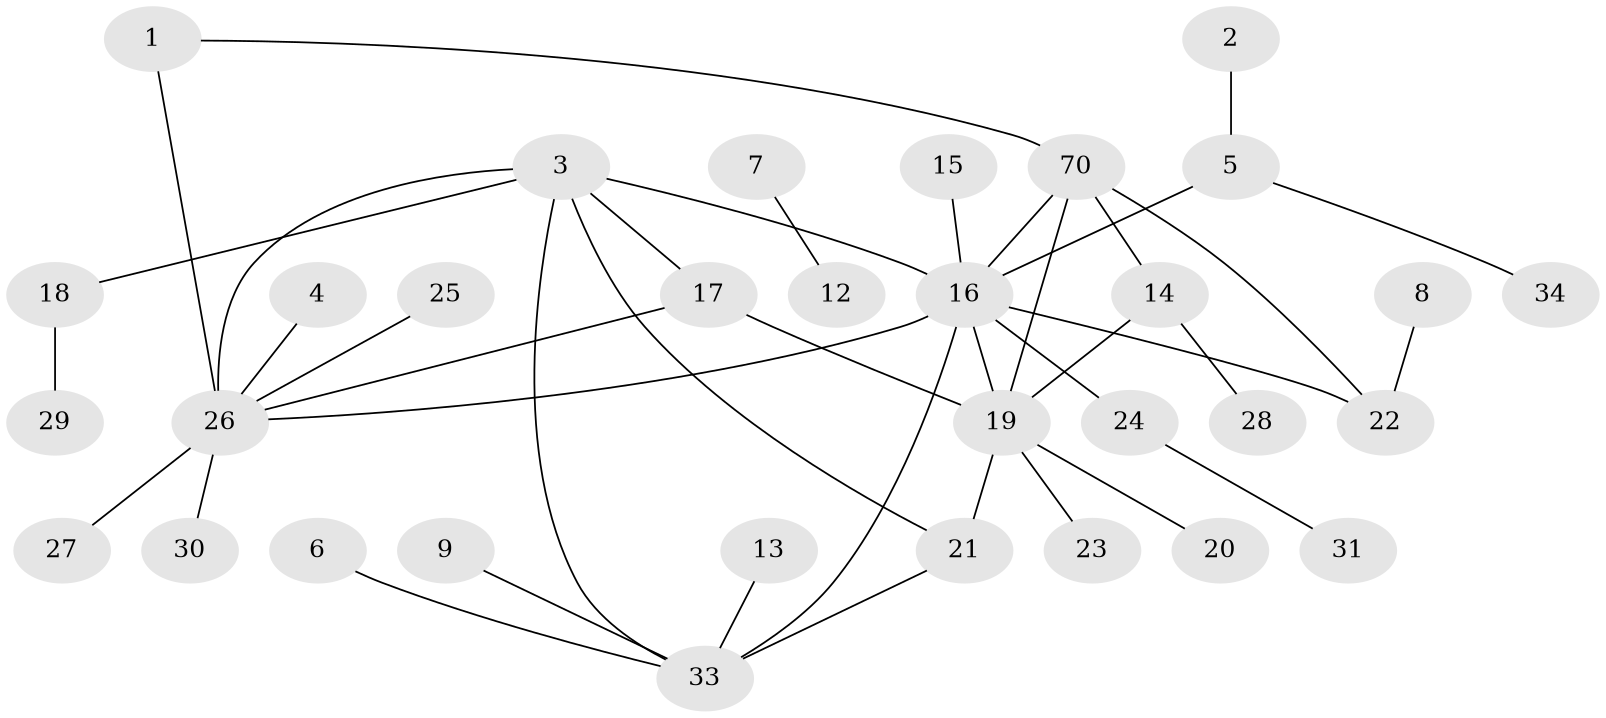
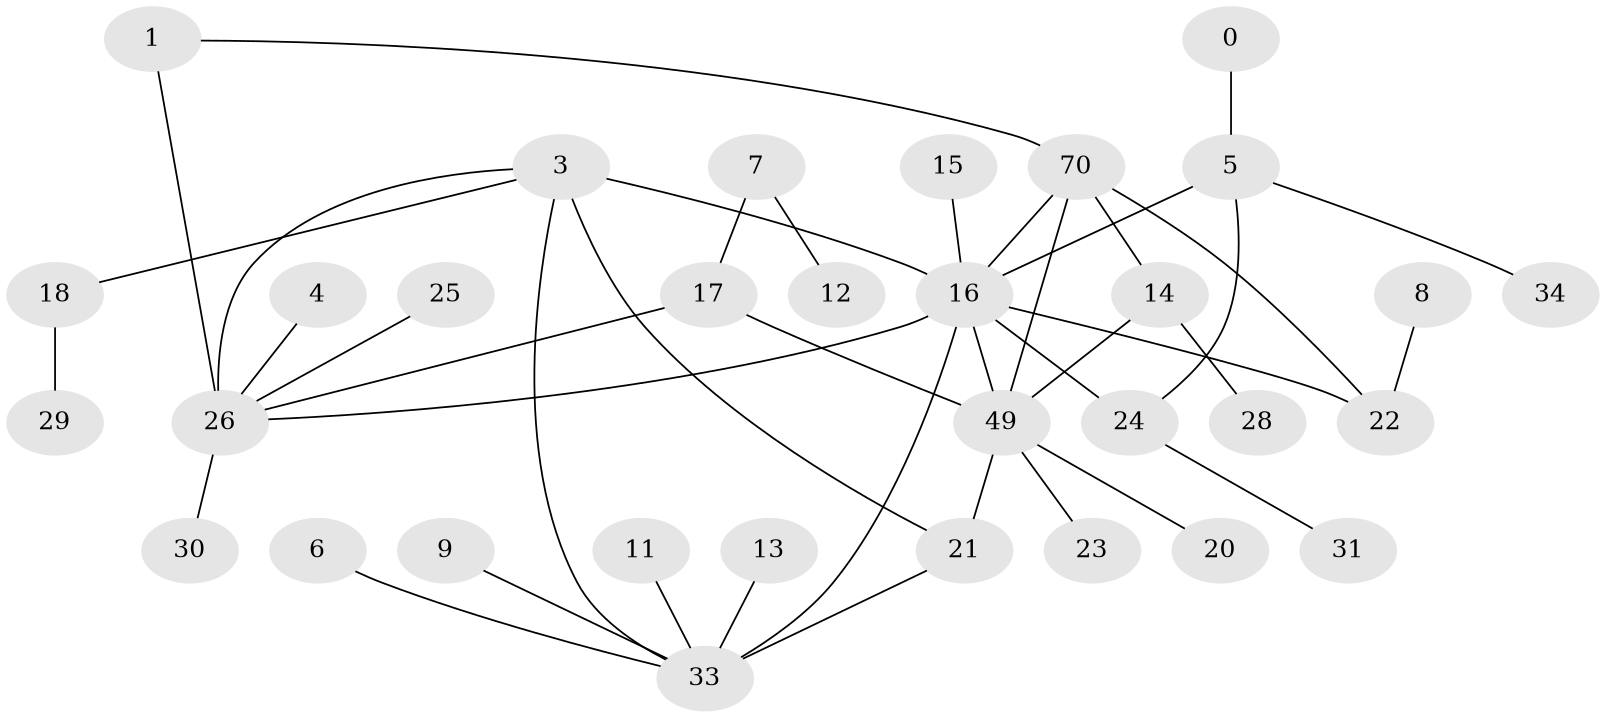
node "2": label "2" -> "0"
edge "3" -- "17": now "7" -- "17"
edge "5" -- "24": added
node "19": label "19" -> "49"
node "27": removed
node "11": added
